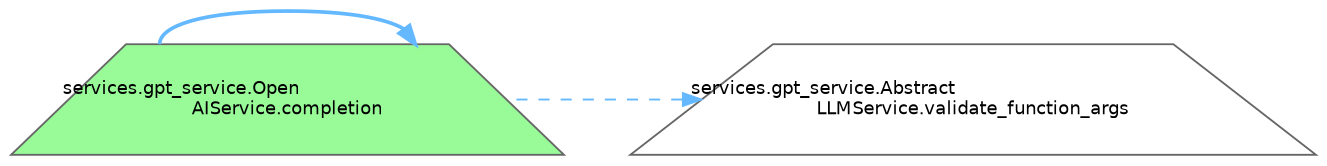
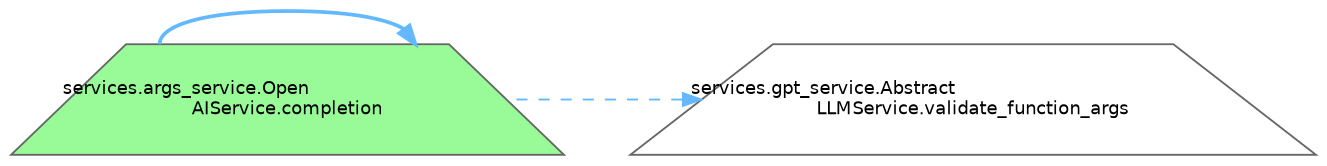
node "services.gpt_service.Open AIService.completion": label "services.gpt_service.Open AIService.completion" -> "services.args_service.Open AIService.completion"
